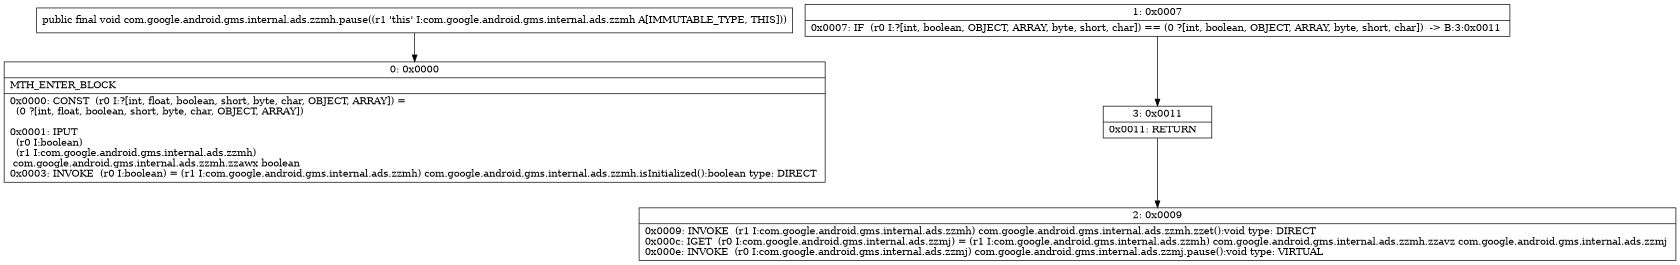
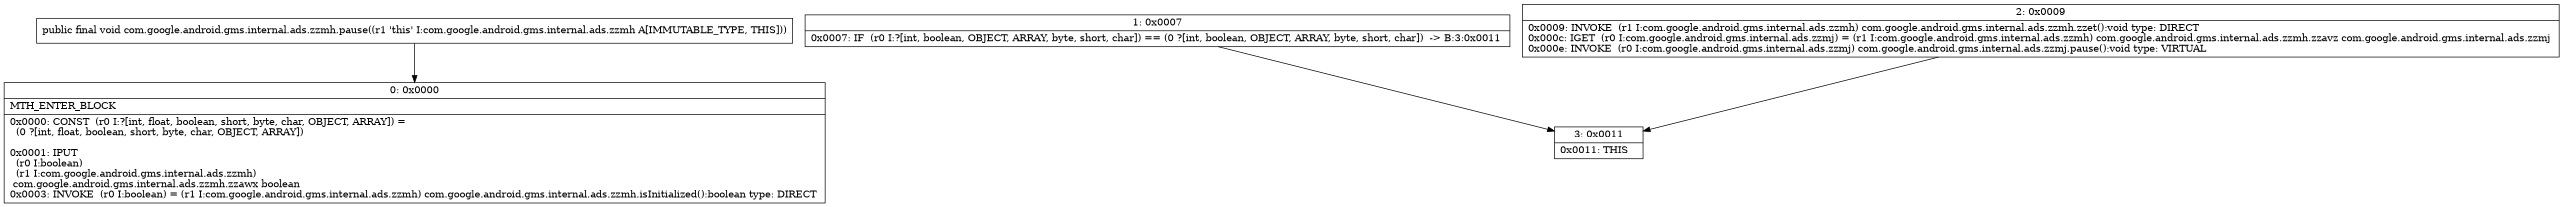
node "3: 0x0011": text "0x0011: RETURN" -> "0x0011: THIS"
edge "3: 0x0011" -> "2: 0x0009": reversed
